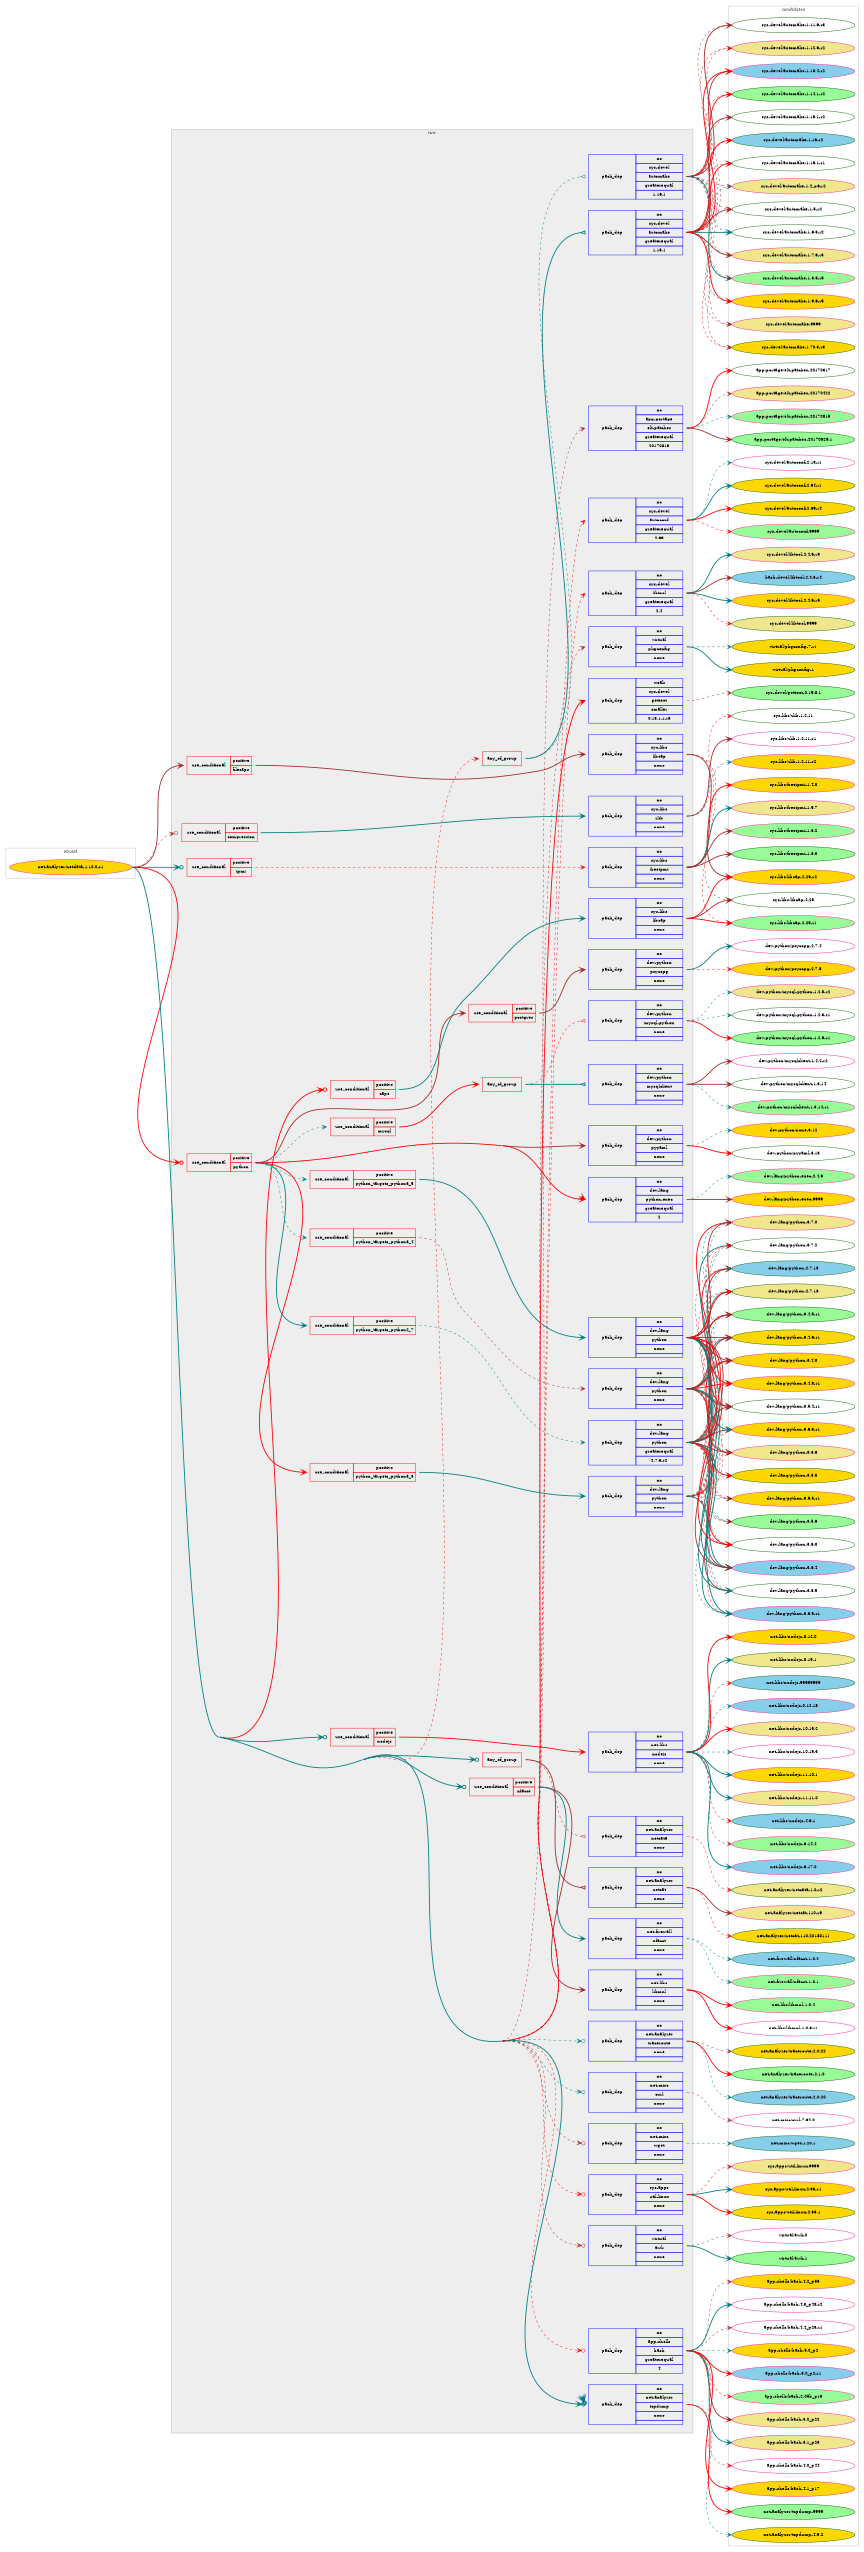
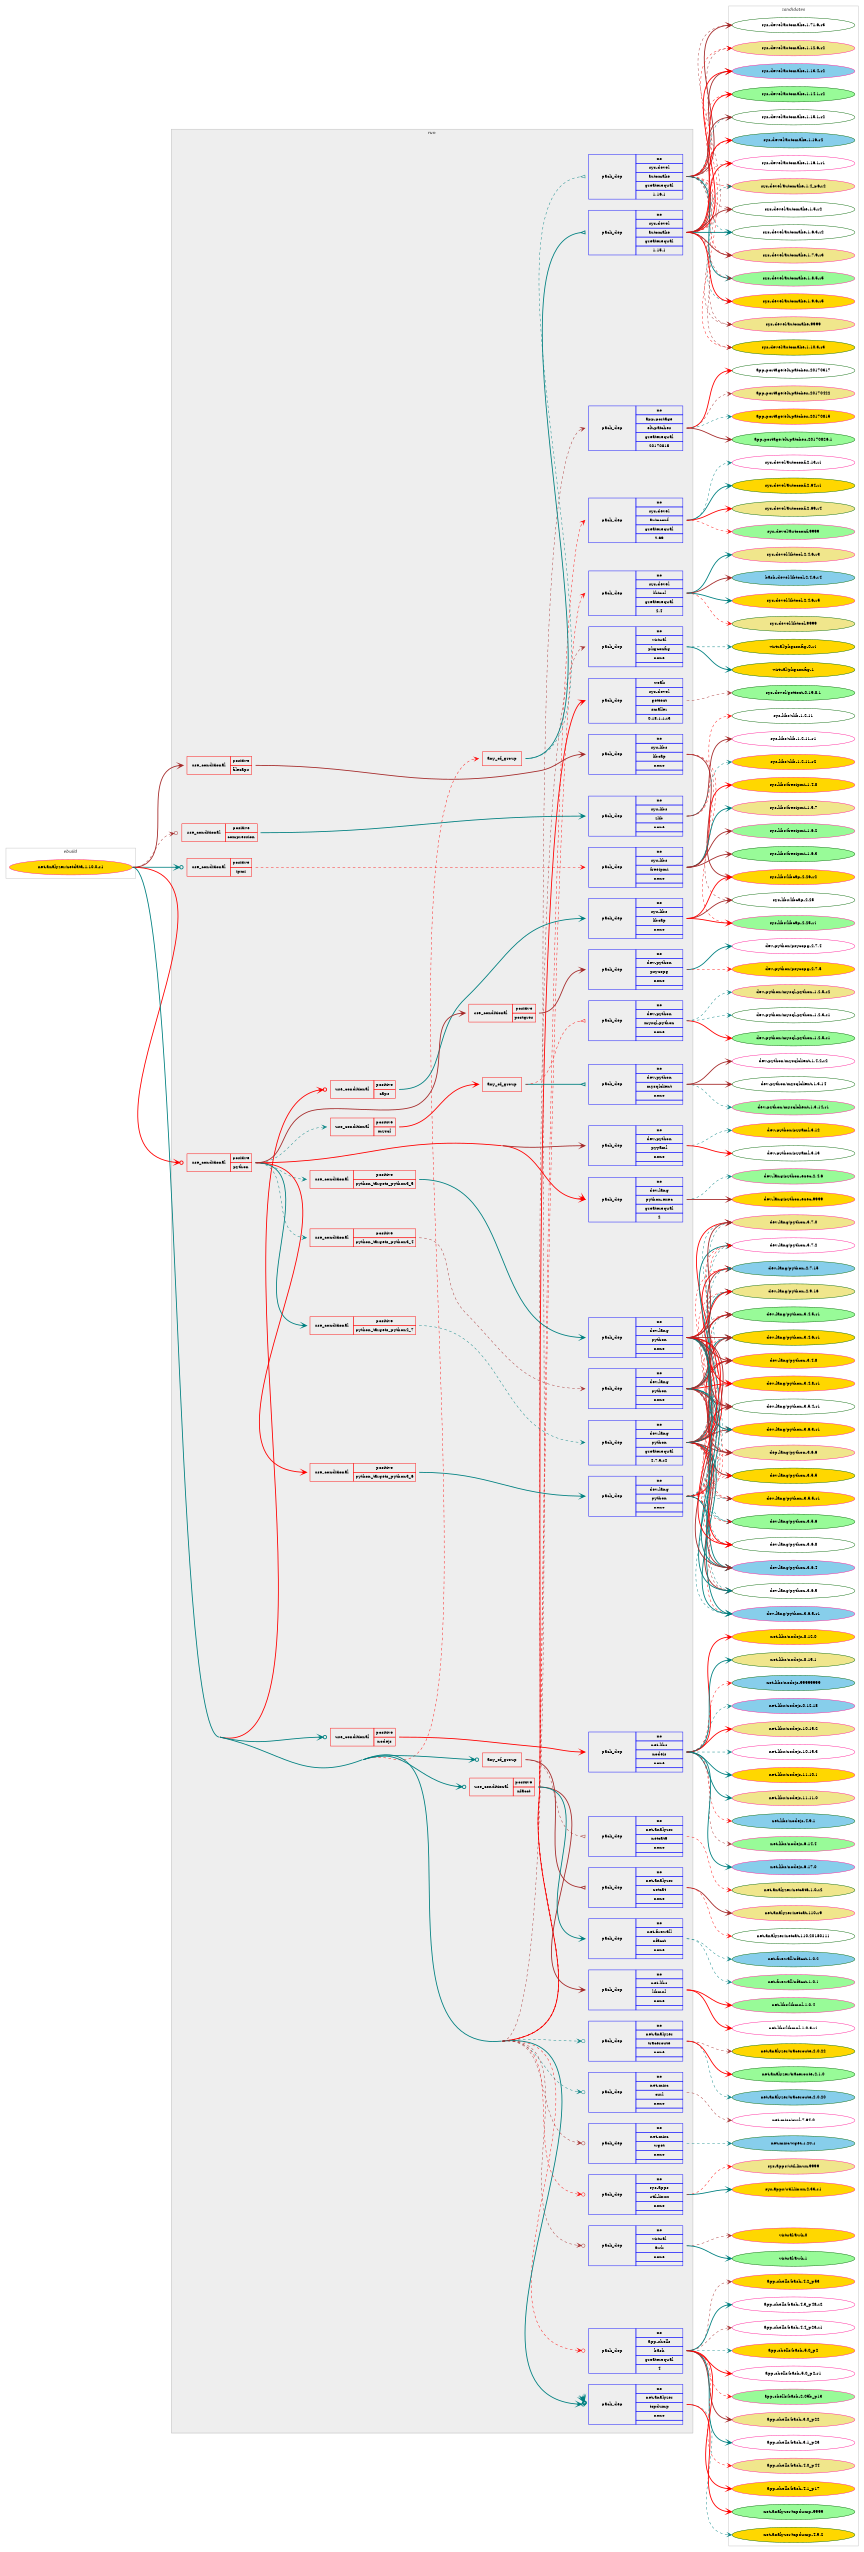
node "sys-devel/automake-1.11.6-r3": label "sys-devel/automake-1.11.6-r3" -> "sys-devel/automake-1.71.6-r3"
node "sys-devel/automake-1.16.1-r1": color darkgreen -> deeppink
node "sys-devel/automake-1.70.3-r3": label "sys-devel/automake-1.70.3-r3" -> "sys-devel/automake-1.10.3-r3"
node "app-portage/elt-patches-20170815": fillcolor palegreen -> gold
node "sys-devel/autoconf-2.69-r4": fillcolor gold -> khaki
node "virtual/pkgconfig-7-r1": label "virtual/pkgconfig-7-r1" -> "virtual/pkgconfig-0-r1"
node "dev-python/none-3.12": label "dev-python/none-3.12" -> "dev-python/pyyaml-3.12"
node "dev-lang/python-3.7.2": color darkgreen -> deeppink
node "dev-lang/python-2.7.16": label "dev-lang/python-2.7.16" -> "dev-lang/python-2.9.16"
node "dev-lang/python-3.6.6": label "dev-lang/python-3.6.6" -> "dep-lang/python-3.6.6"
node "net-analyzer/netcat-110.20180111": fillcolor gold -> white
node "sys-apps/util-linux-2.33.1": removed
node "virtual/awk-0": fillcolor white -> gold
node "app-shells/bash-5.0_p2-r1": fillcolor skyblue -> white
node "app-shells/bash-3.1_p23": fillcolor khaki -> white
node "app-shells/bash-4.0_p44": fillcolor white -> khaki
